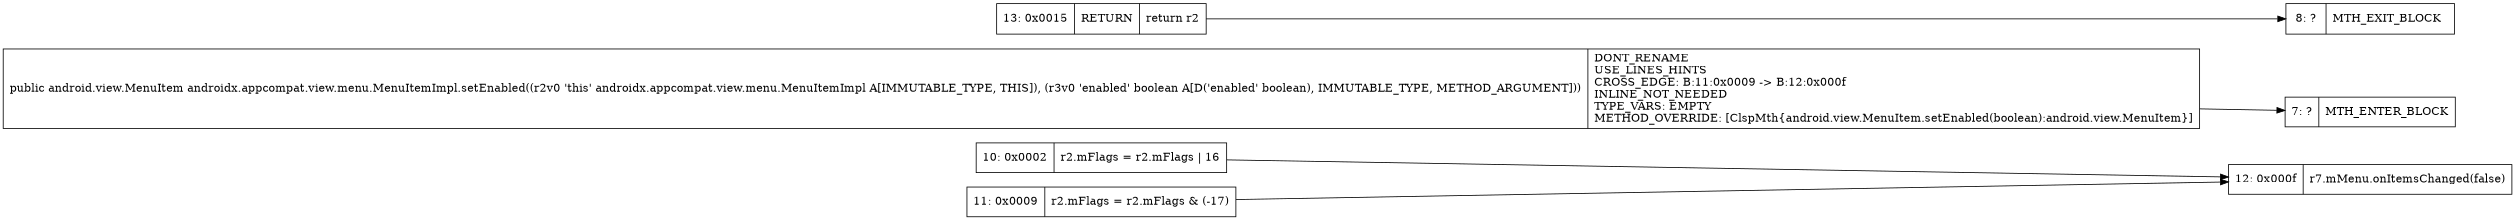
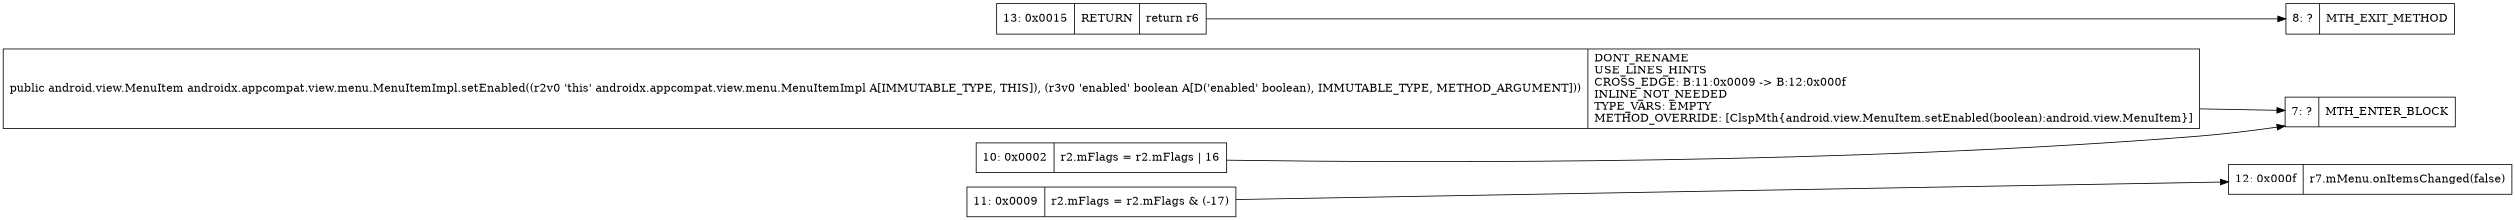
node "13: 0x0015": text "return r2" -> "return r6"
node "8: ?": text "MTH_EXIT_BLOCK" -> "MTH_EXIT_METHOD"
edge "10: 0x0002" -> "12: 0x000f": now "10: 0x0002" -> "7: ?"
